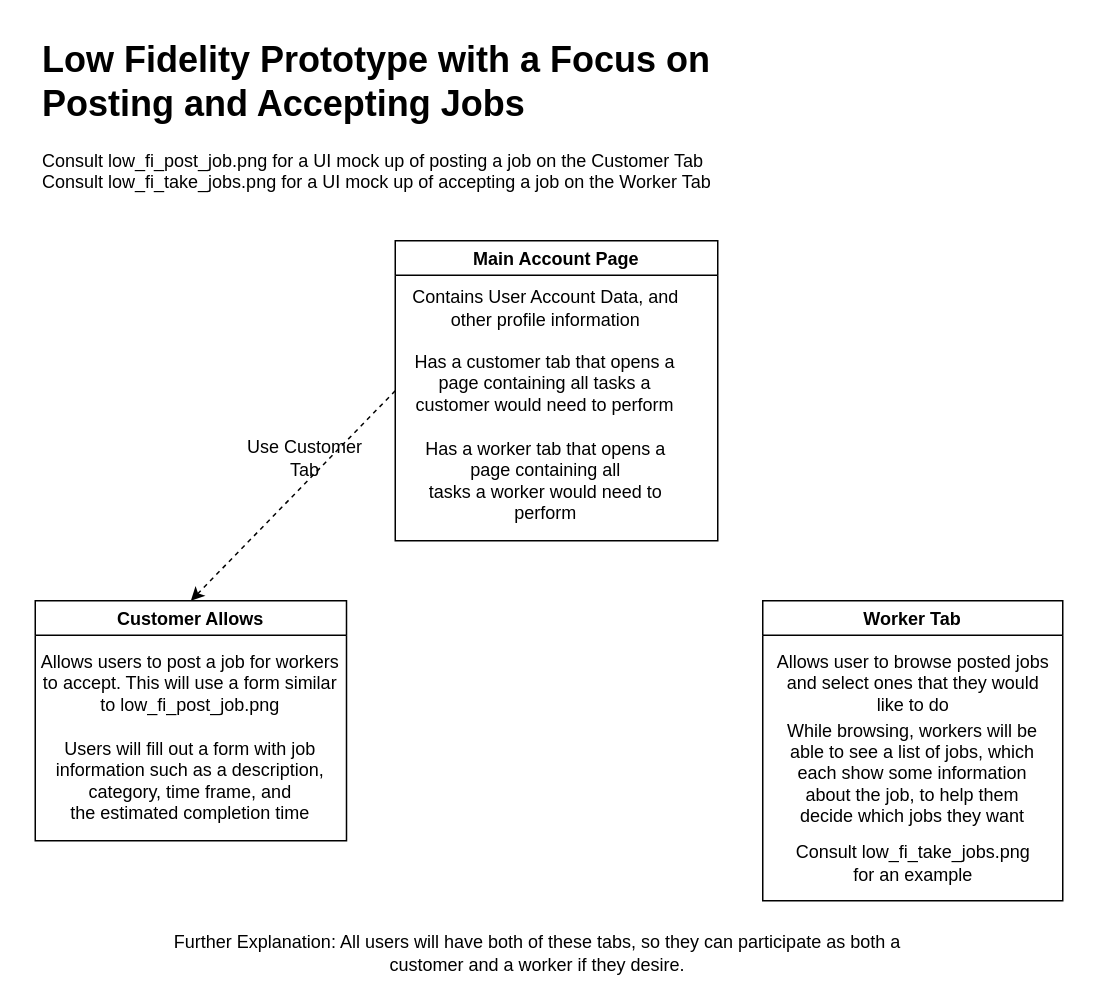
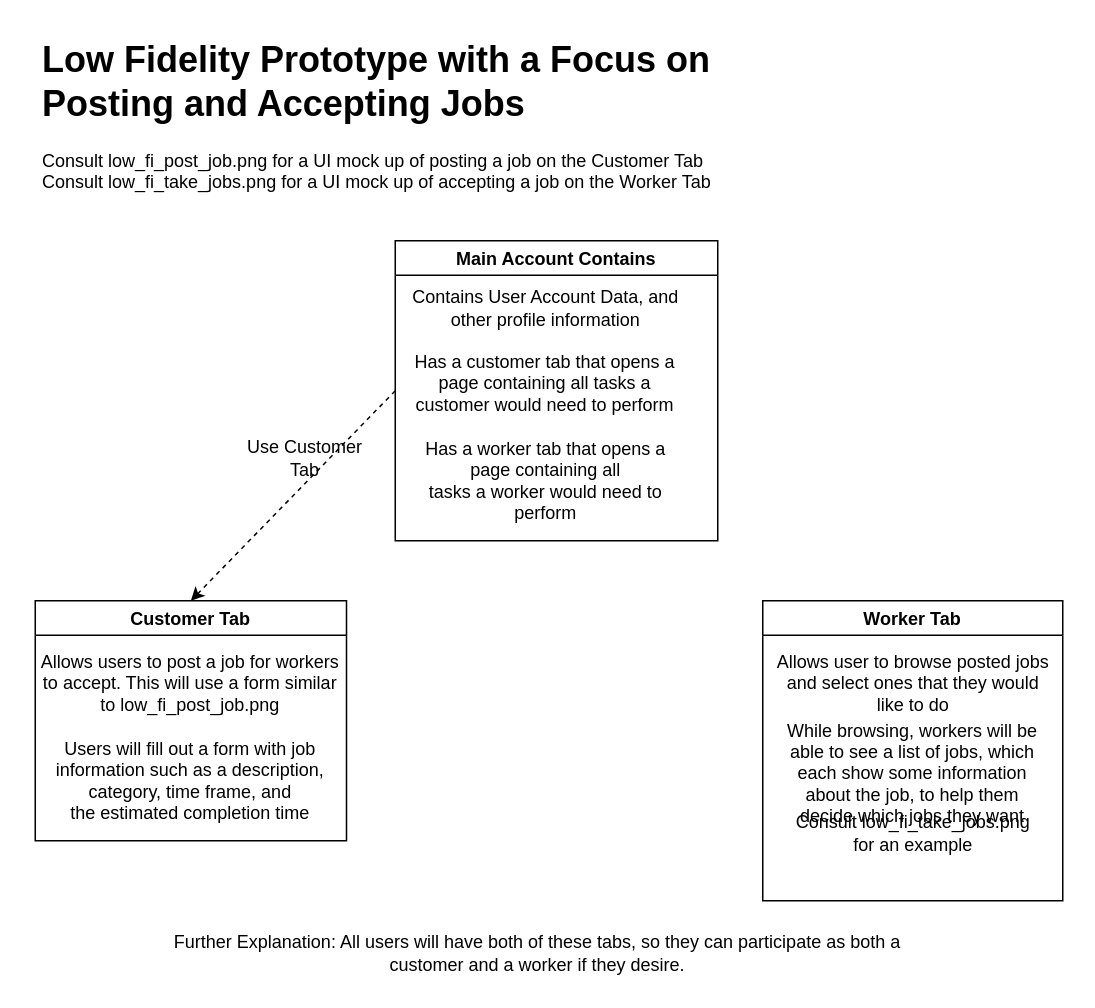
node "Main Account Page": label "Main Account Page" -> "Main Account Contains"
node "Customer Allows": label "Customer Allows" -> "Customer Tab"
node "Consult low_fi_take_jobs.png for an example": moved (913, 863) -> (913, 833)
